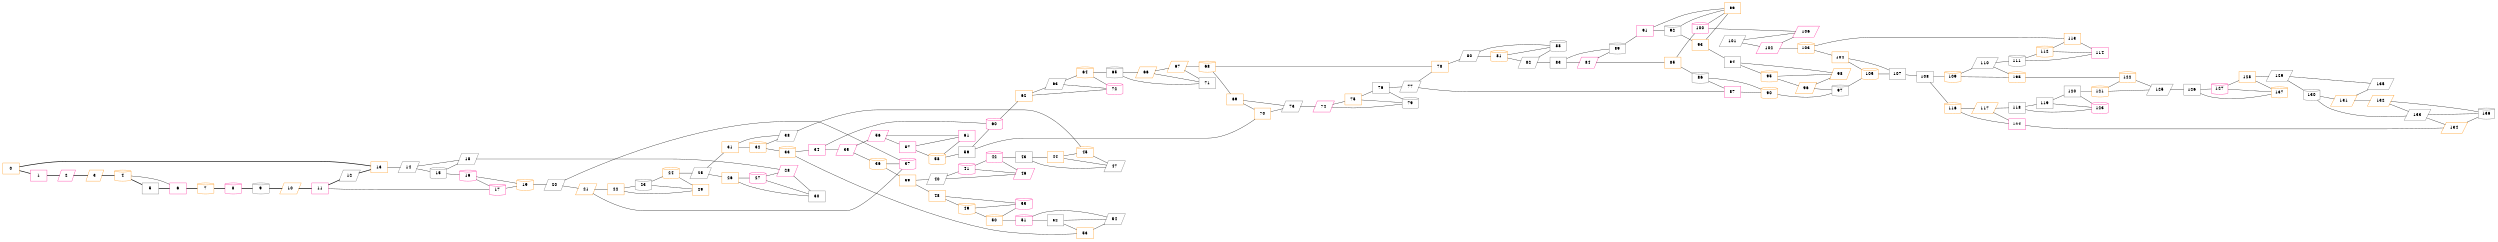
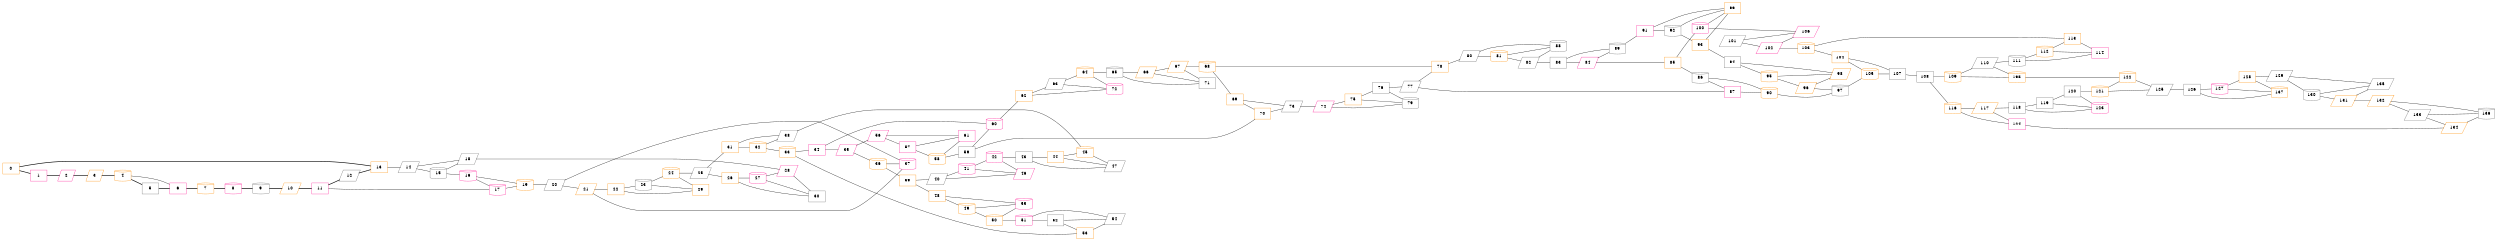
edge "130" -- "133": now "130" -- "135"
